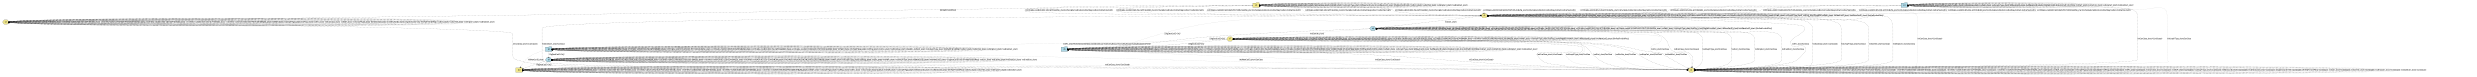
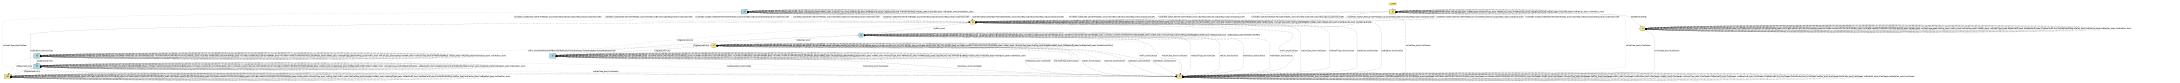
node "__start0": added
node "s9": shape hexagon -> folder
